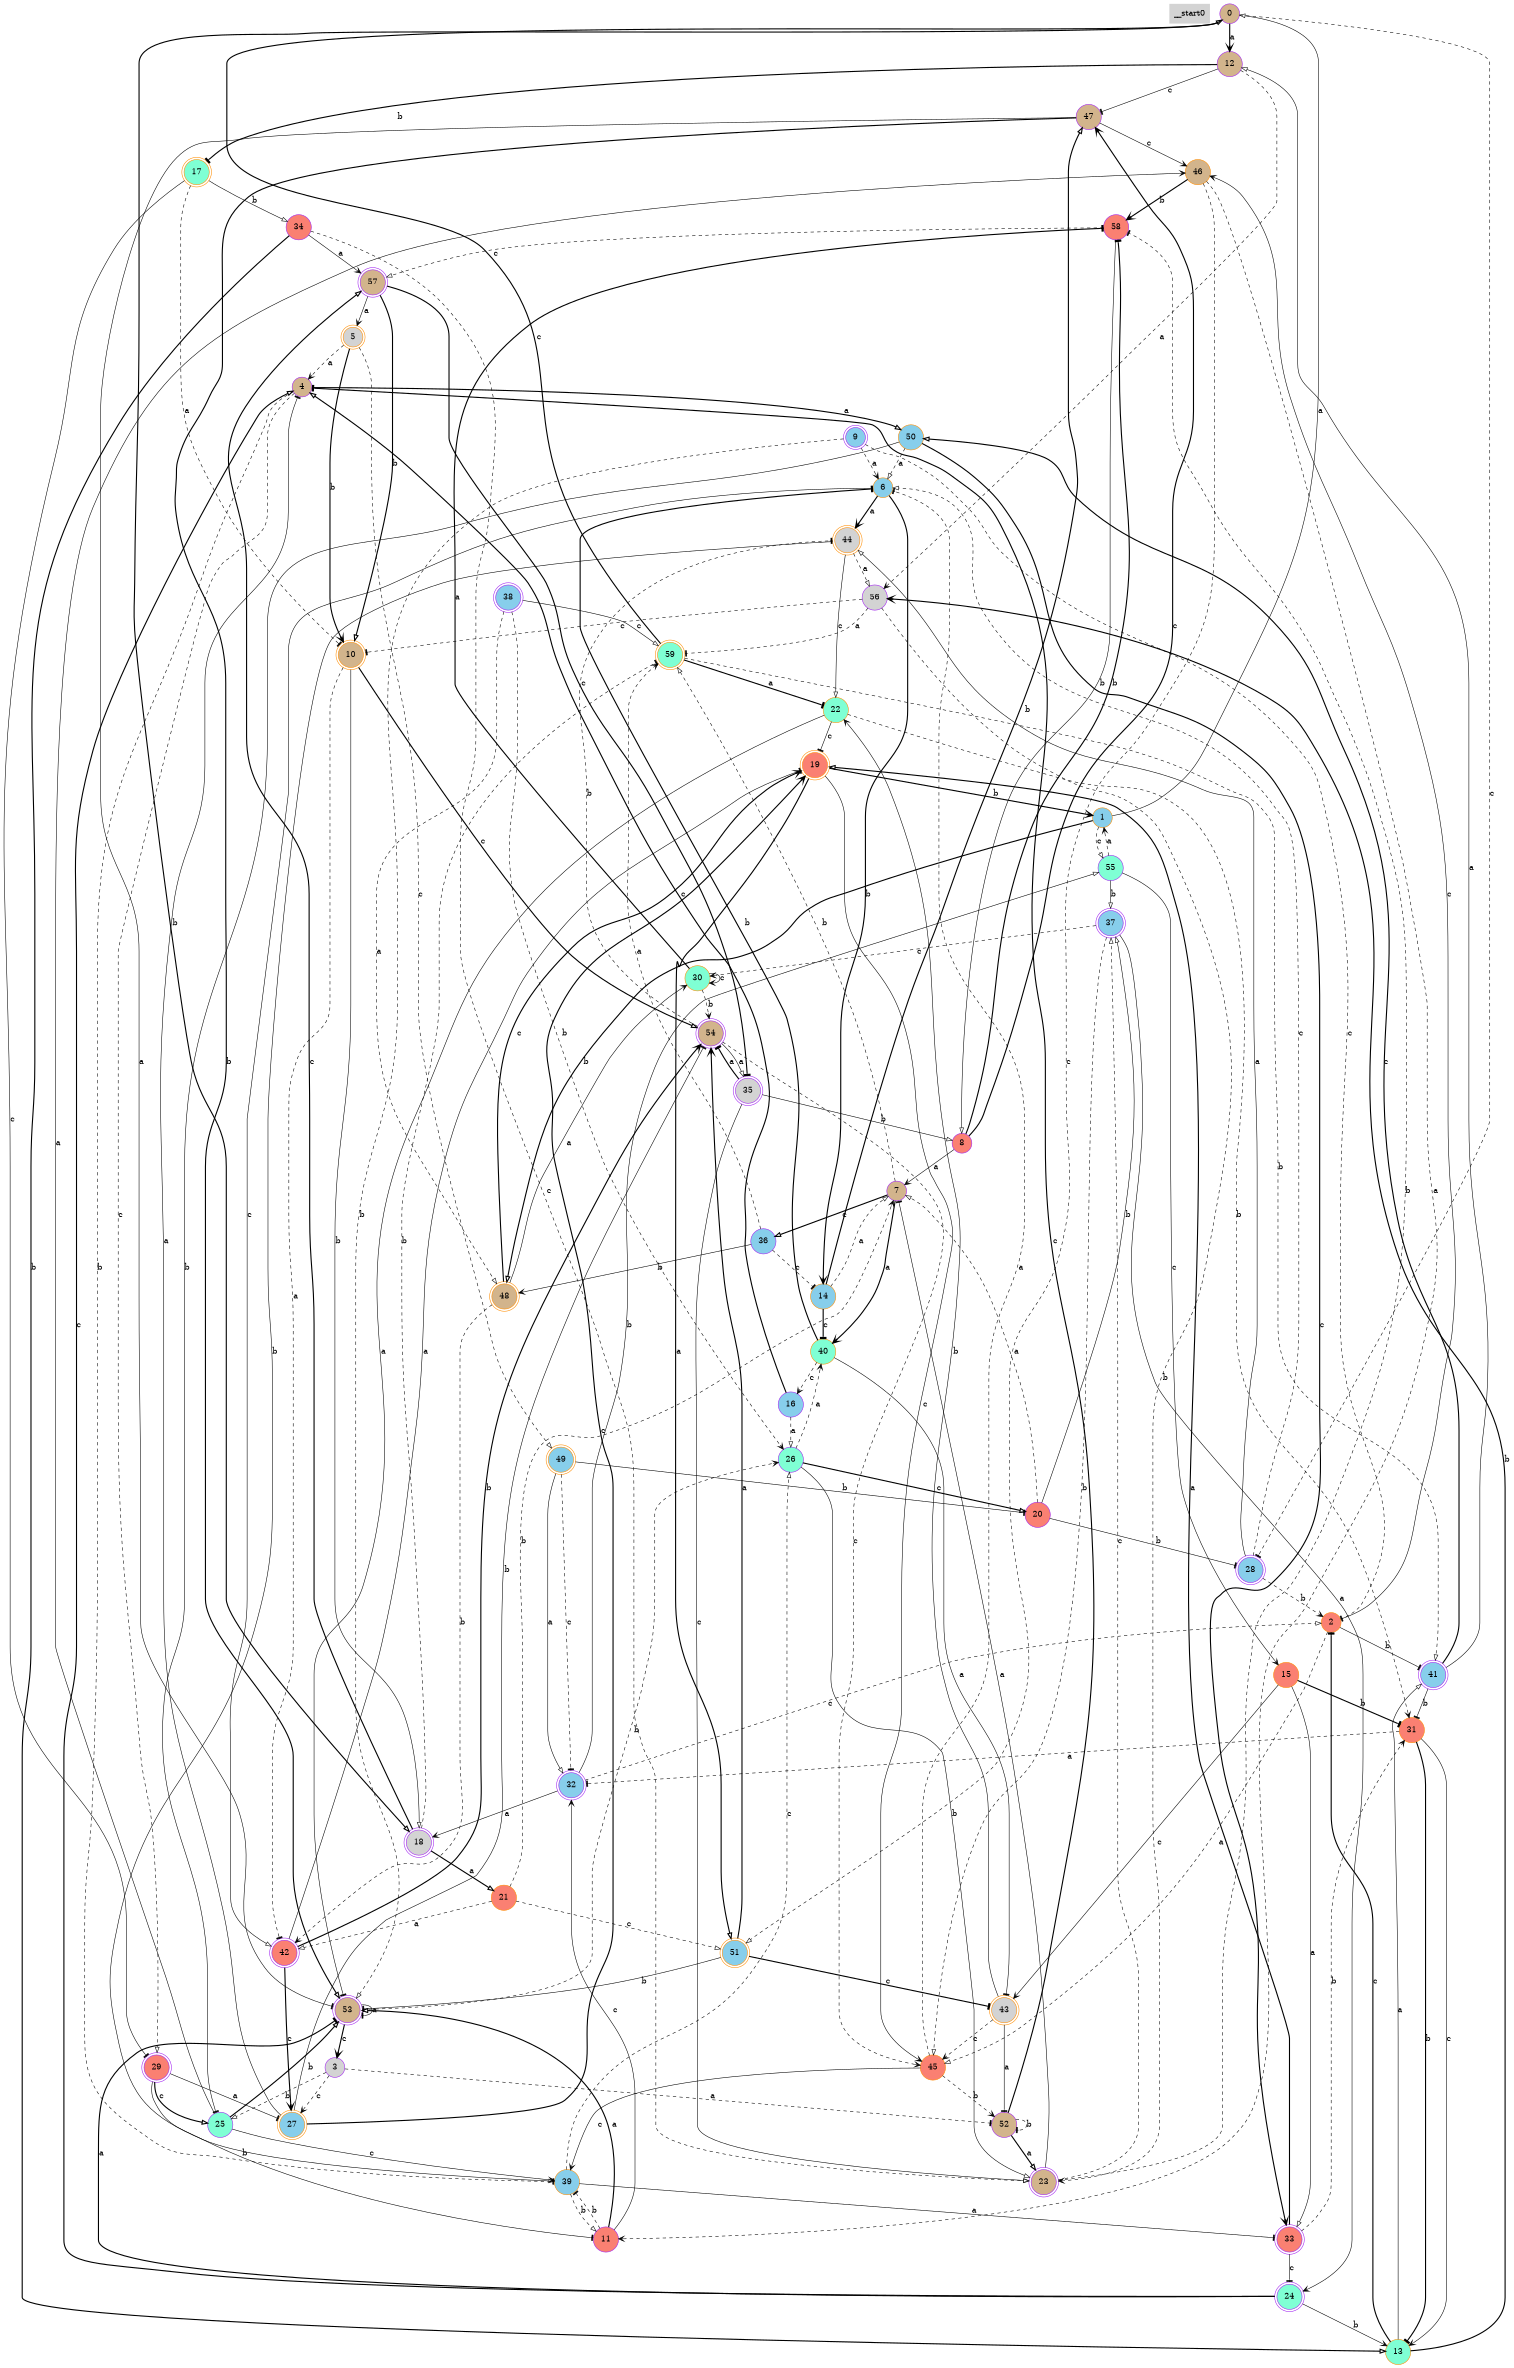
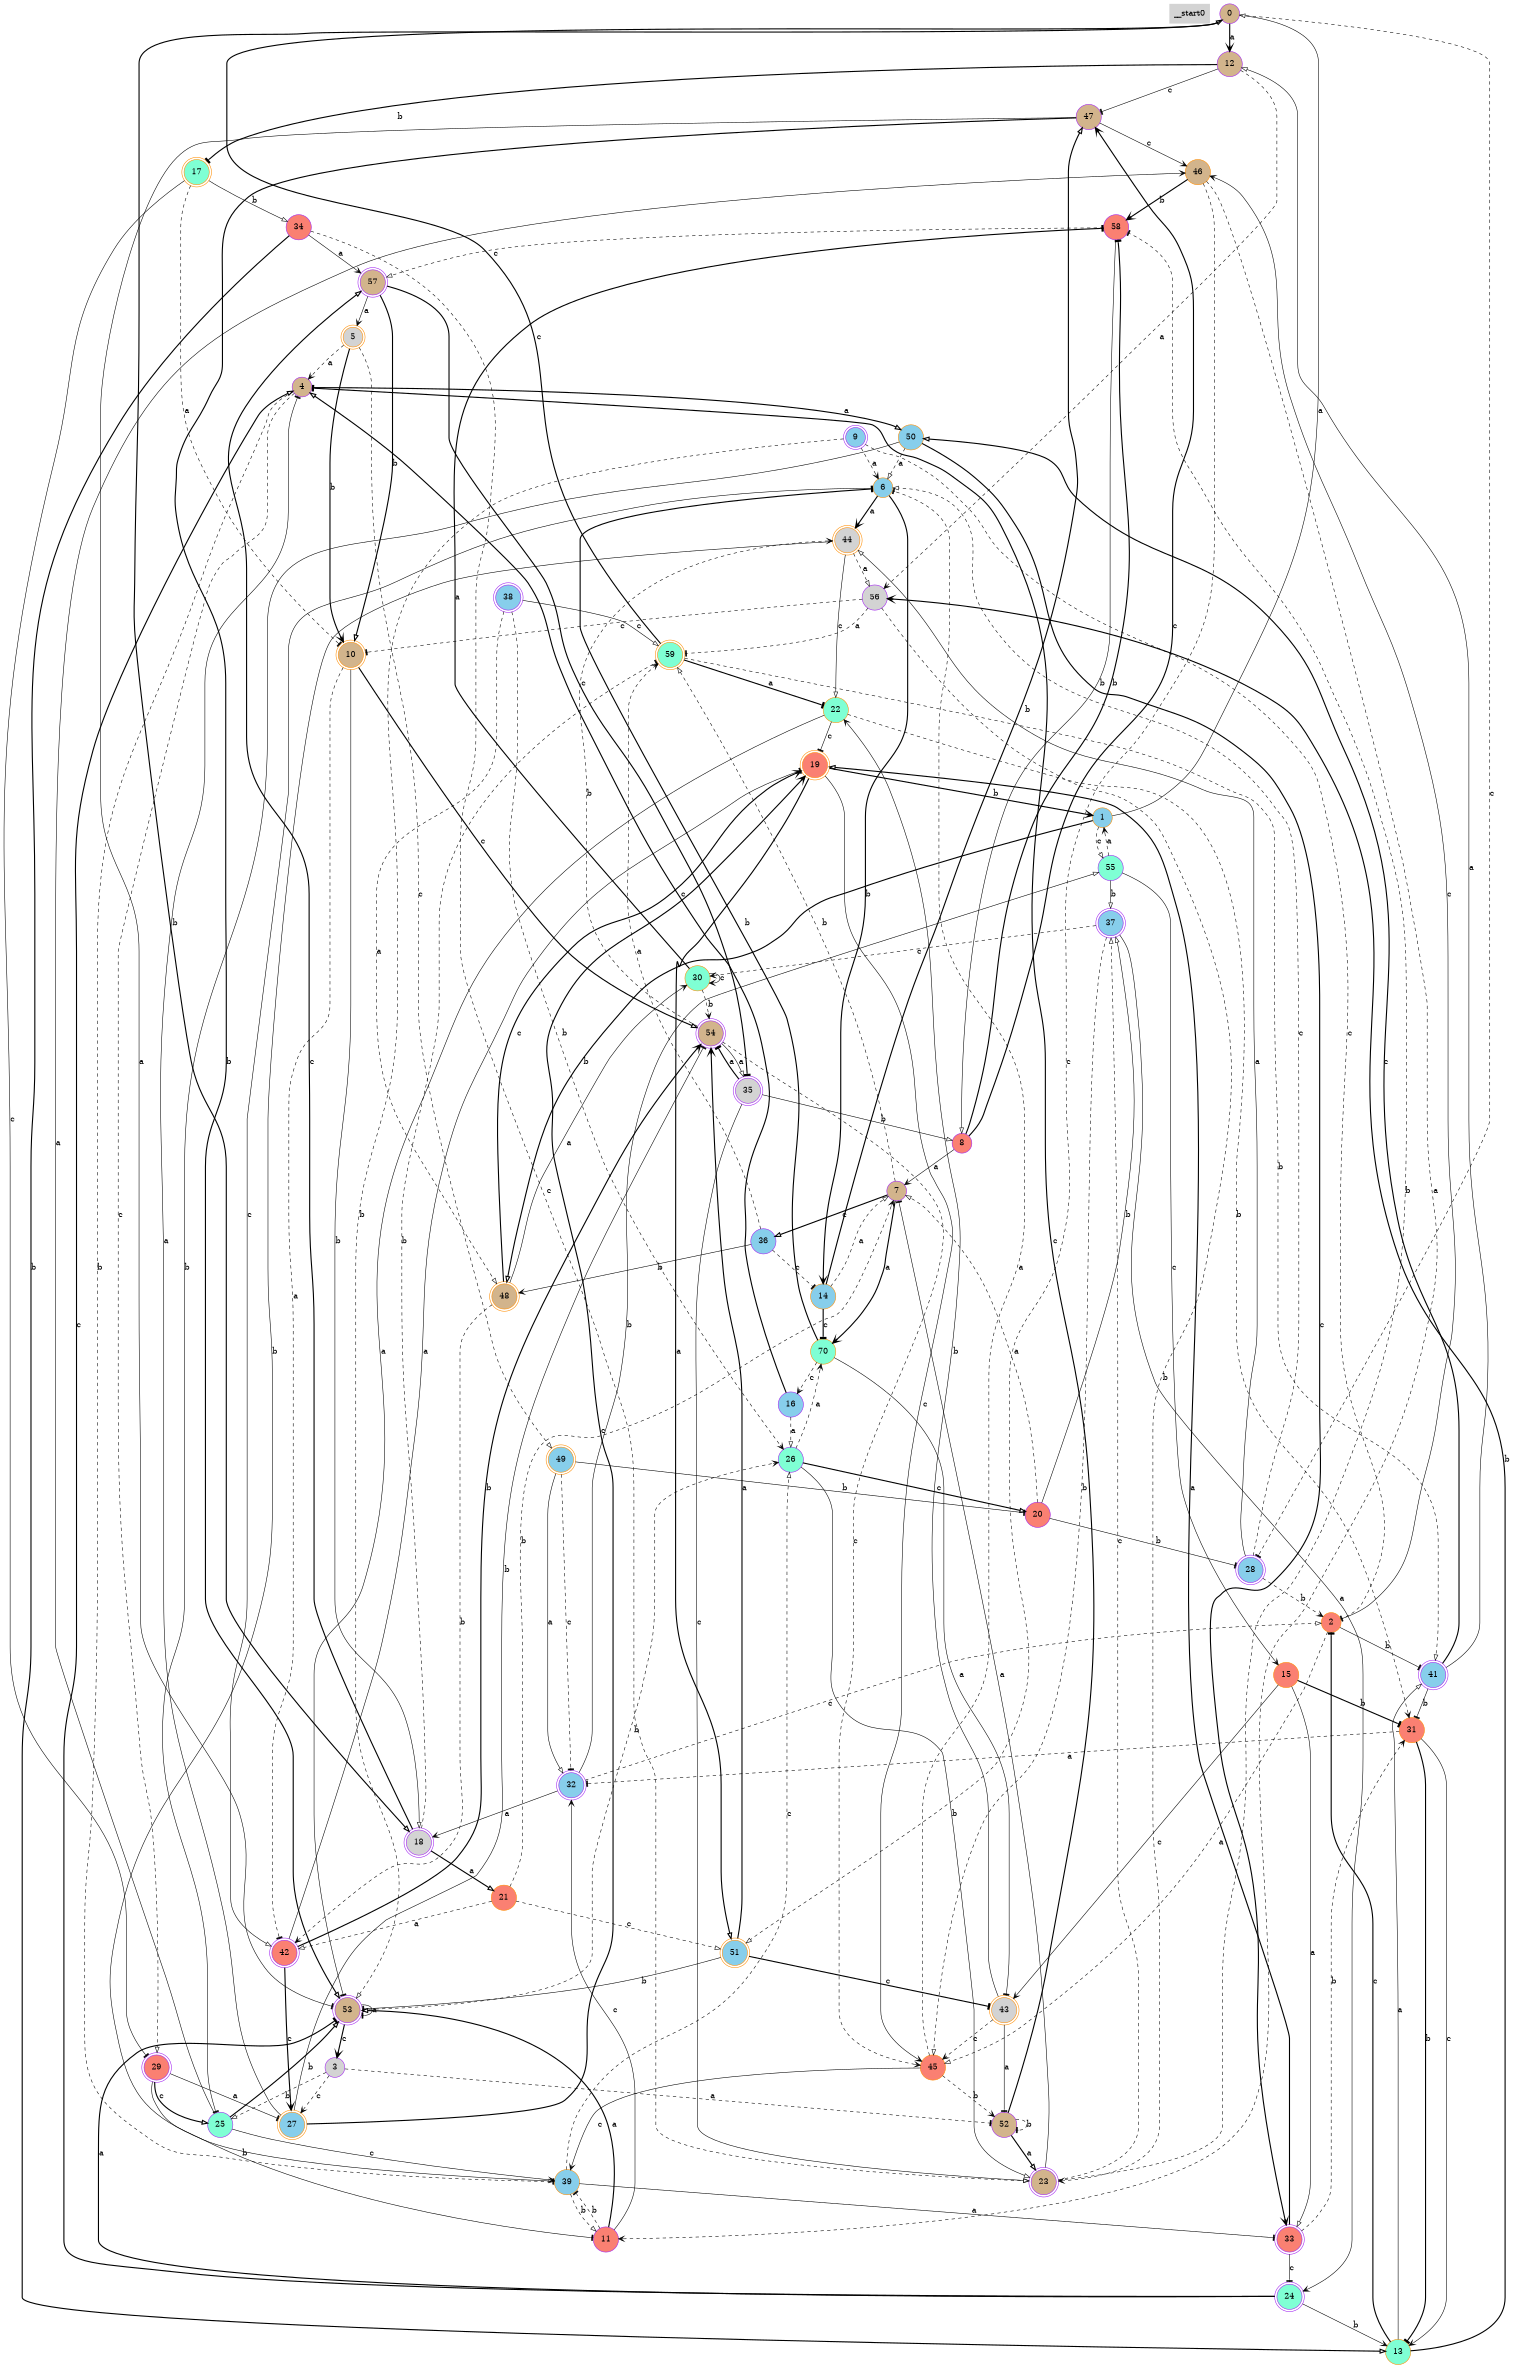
edge "54" -> "44": arrowhead tee -> vee
node "40": label "40" -> "70"
